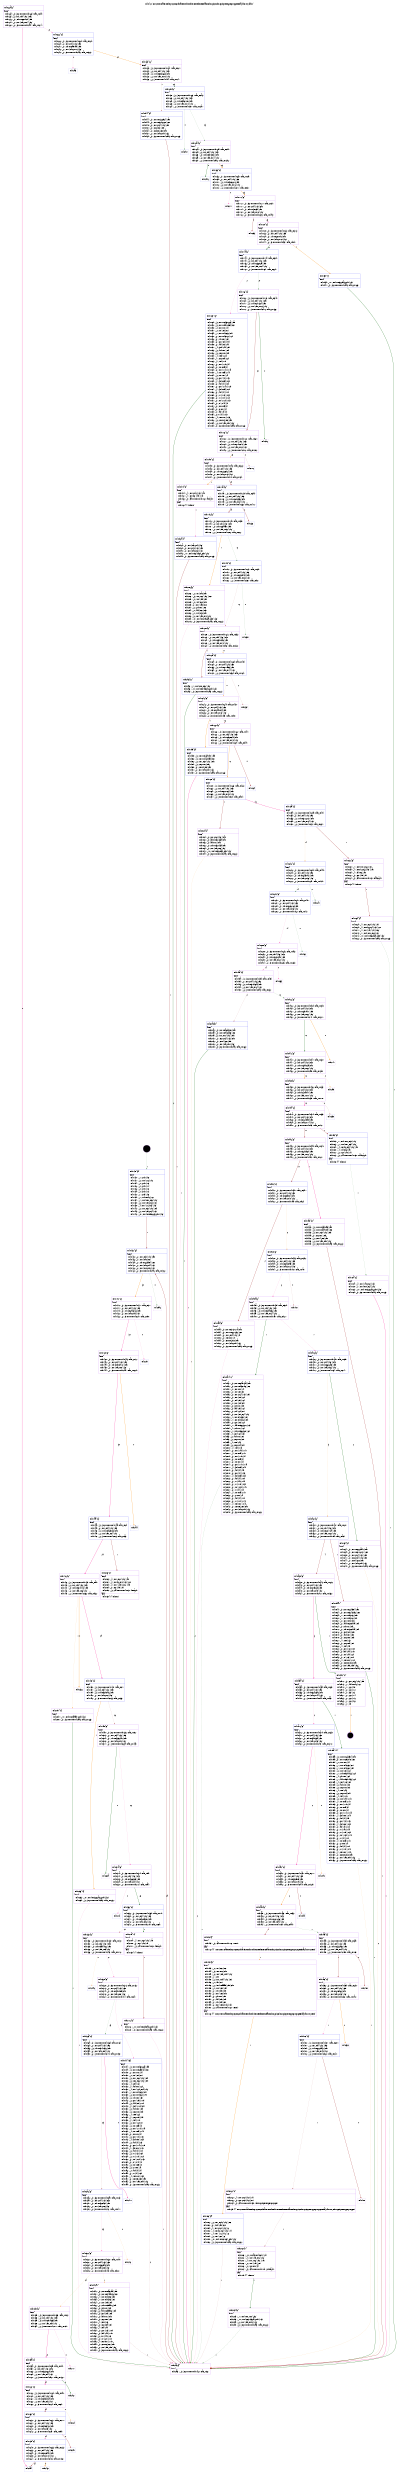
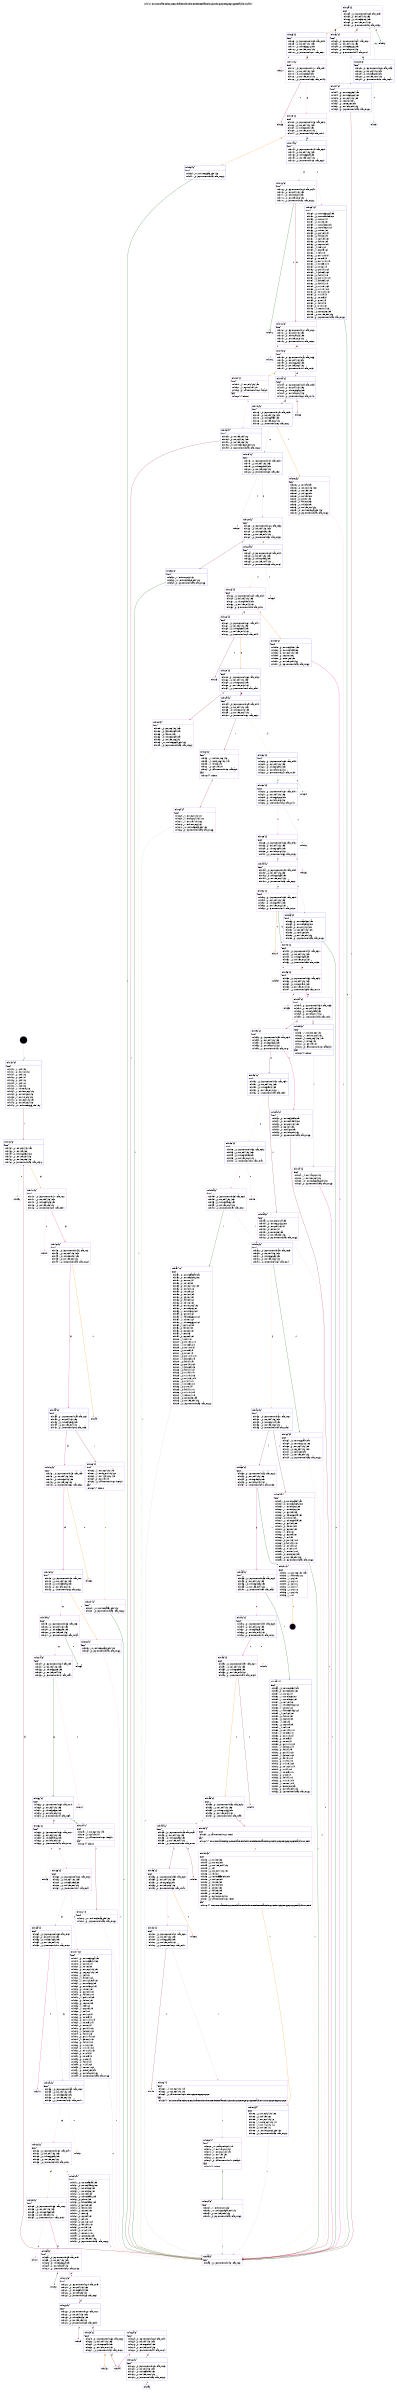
edge "0x401686 [28]" -> "0x4016a2 [28]": now "0x4016da [28]" -> "0x4016a2 [28]"
edge "0x4014c6 [28]" -> "0x4020d7 [15]": now "0x4020c3 [20]" -> "0x4020d7 [15]"
node "0x40228f": removed
